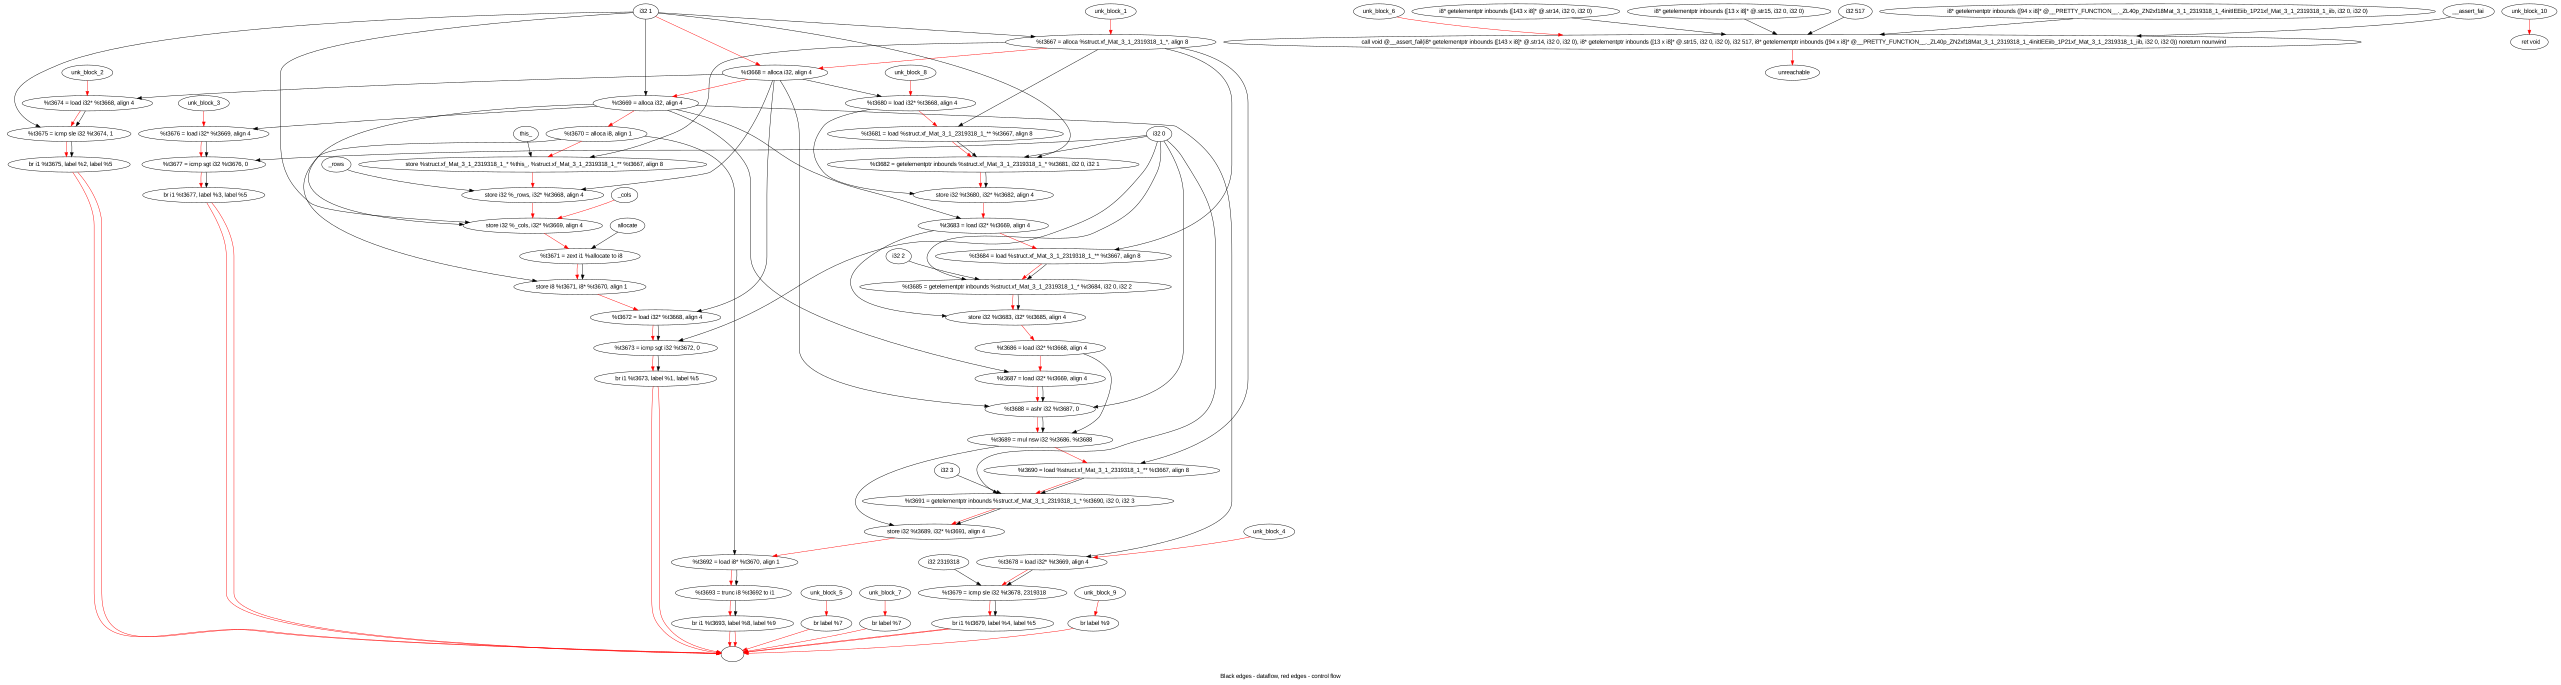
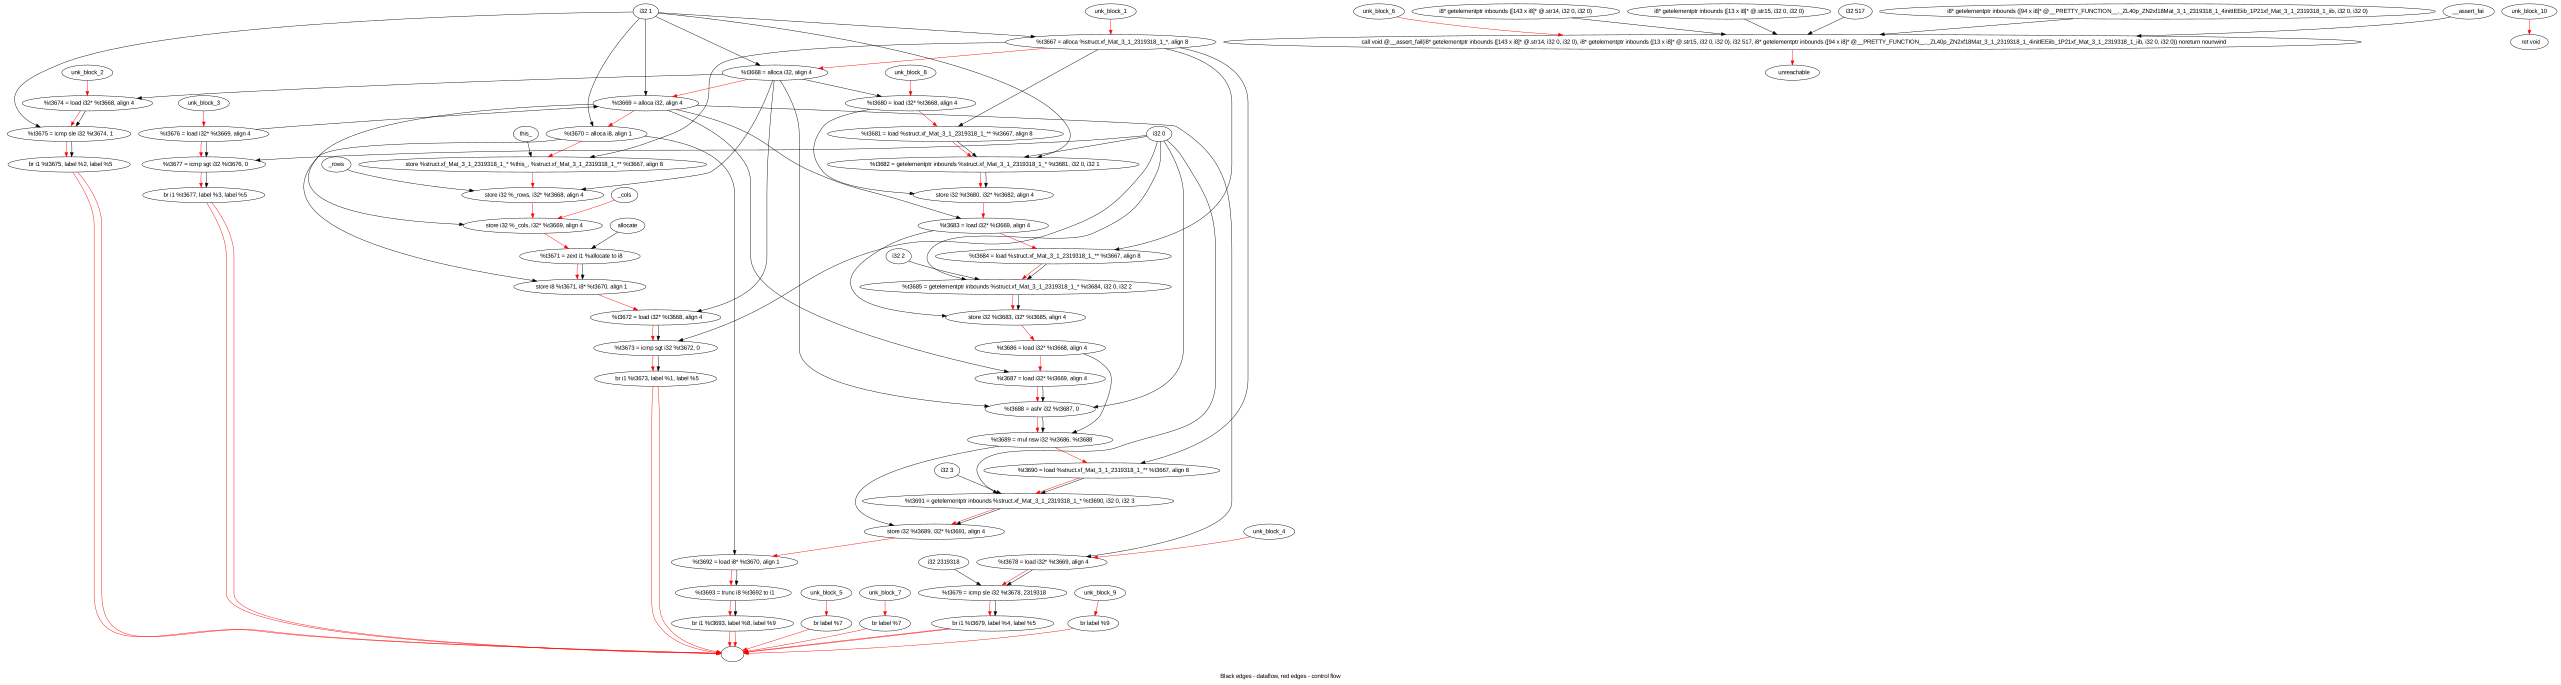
edge "i32 1" -> "%t3668 = alloca i32, align 4": color red -> black
edge "i32 1" -> "store i32 %_cols, i32* %t3669, align 4": now "i32 1" -> "%t3670 = alloca i8, align 1"
edge "%t3669 = alloca i32, align 4" -> "%t3676 = load i32* %t3669, align 4": reversed
